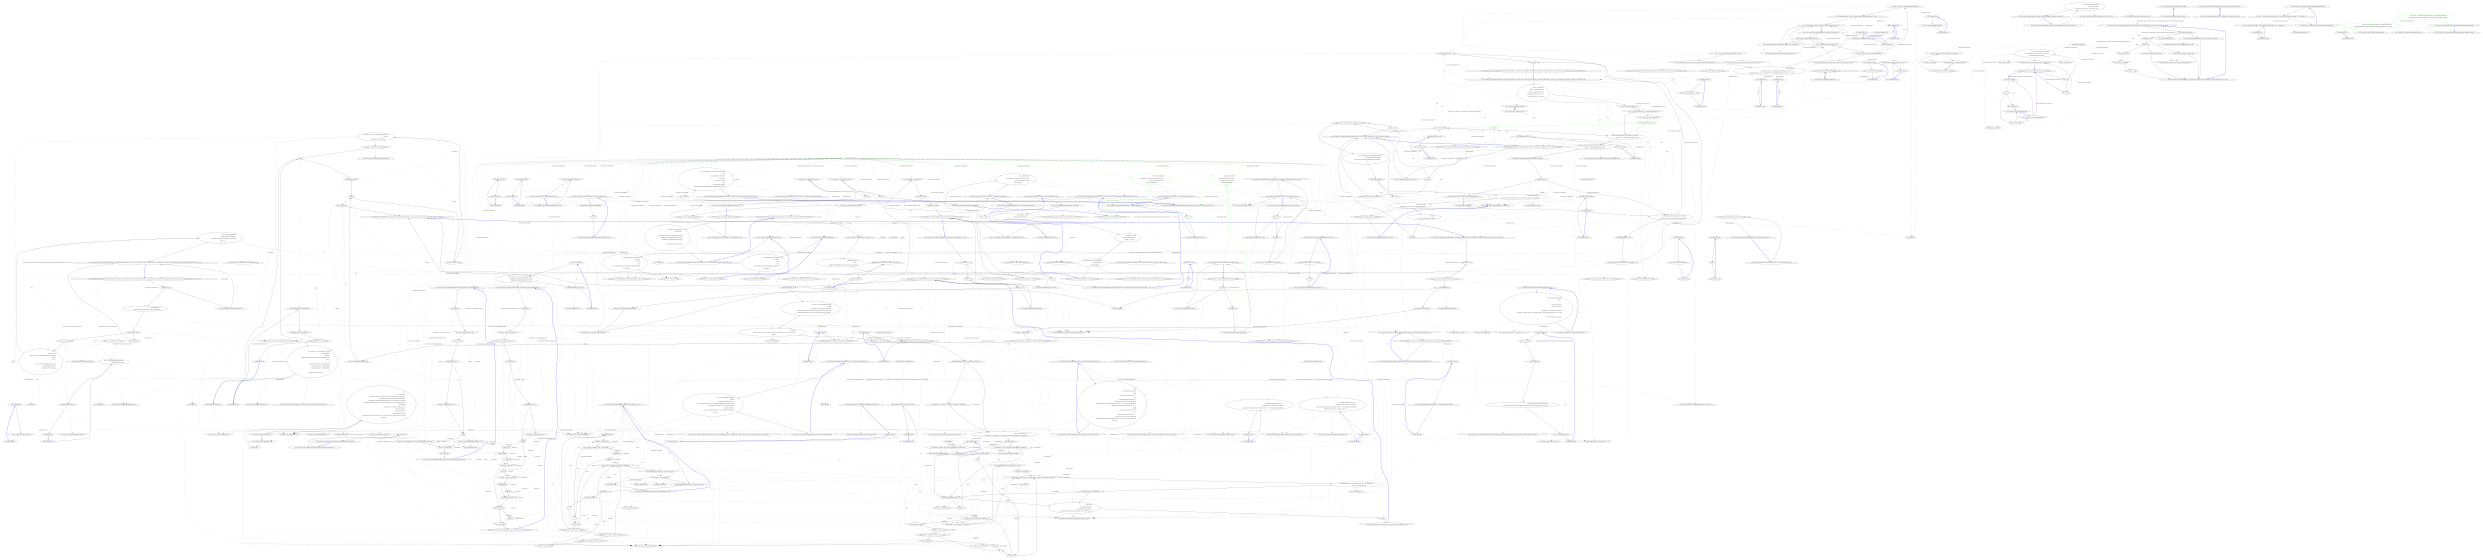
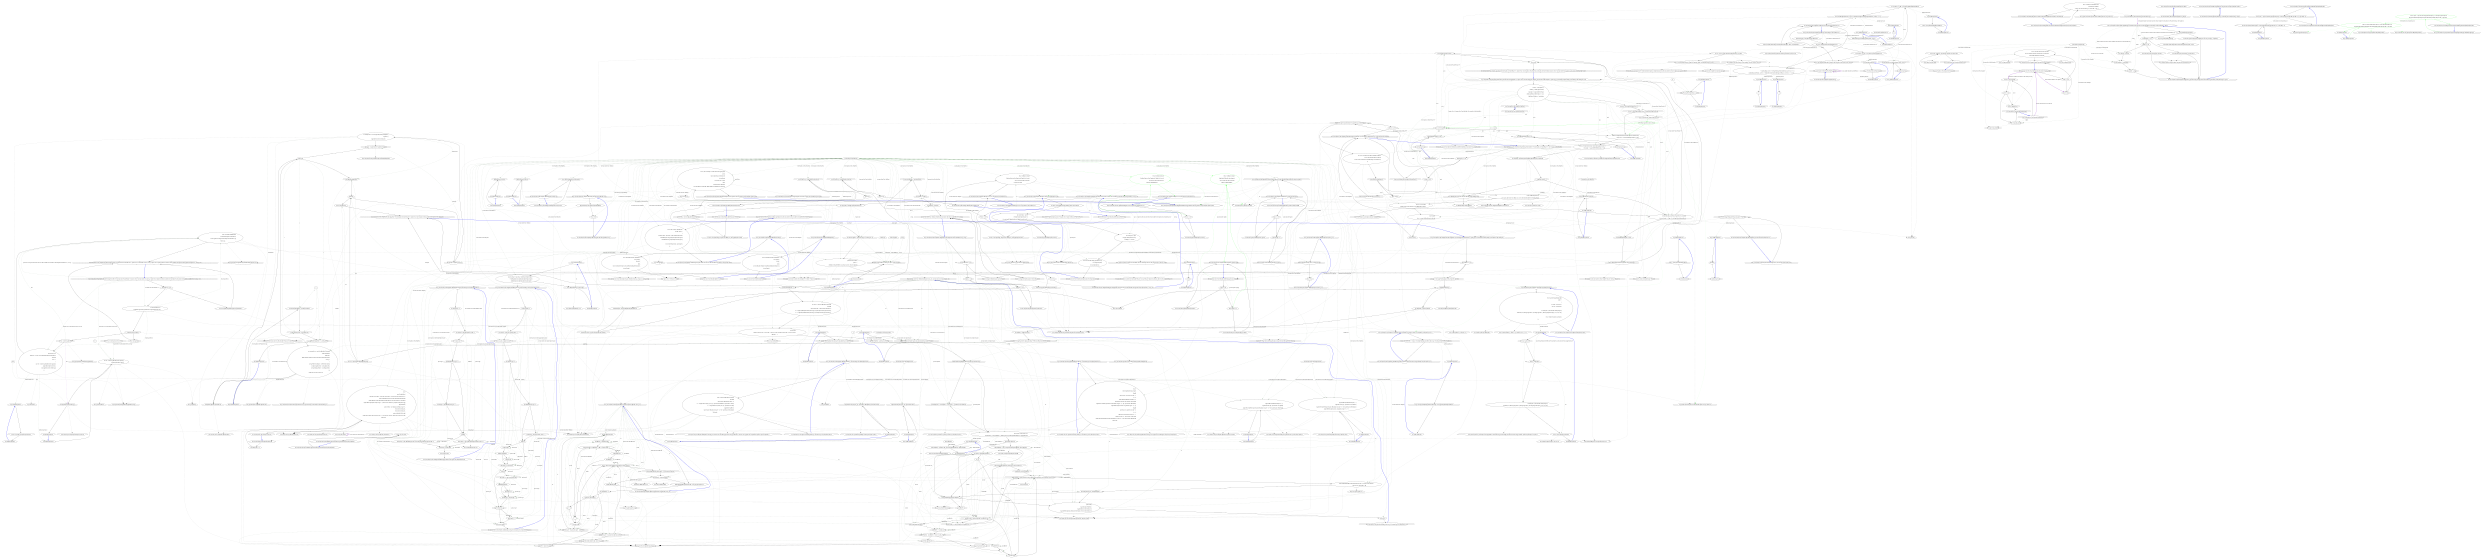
node "Exit CommandLine.Text.HelpText.AddPreOptionsLine(string)": removed
